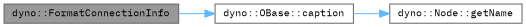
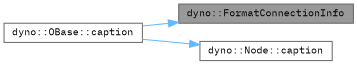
edge "dyno::FormatConnectionInfo" -> "dyno::OBase::caption": reversed
node "dyno::Node::getName": label "dyno::Node::getName" -> "dyno::Node::caption"
